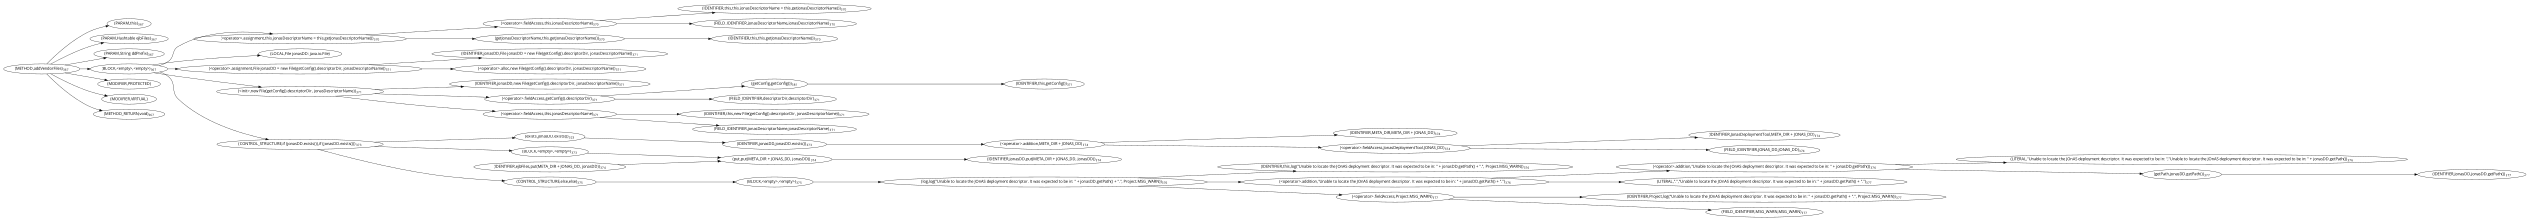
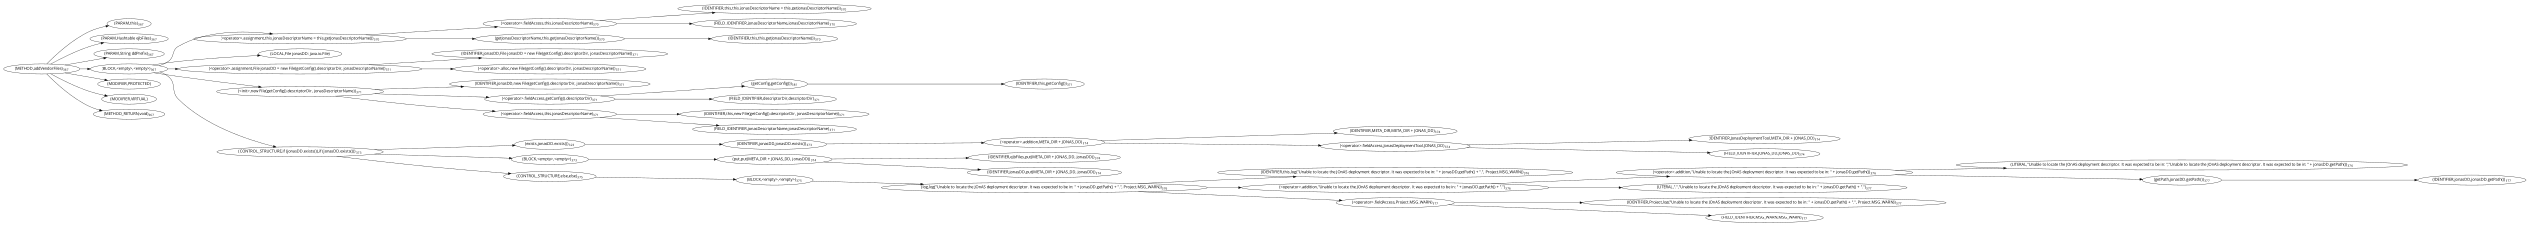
edge "(IDENTIFIER,ejbFiles,put(META_DIR + JONAS_DD, jonasDD))" -> "(put,put(META_DIR + JONAS_DD, jonasDD))": reversed
